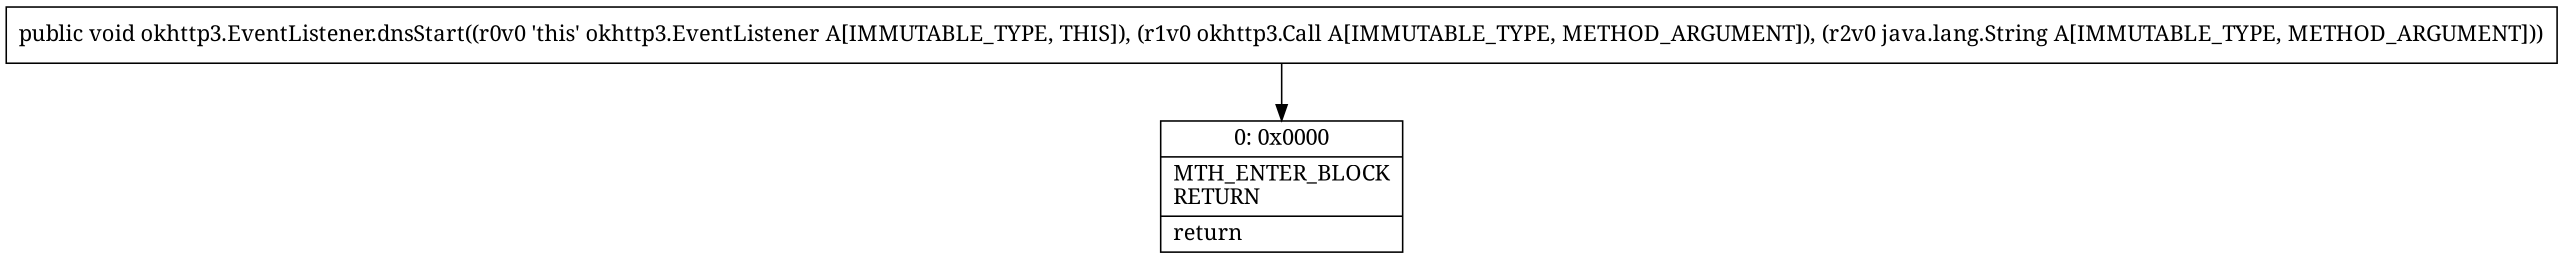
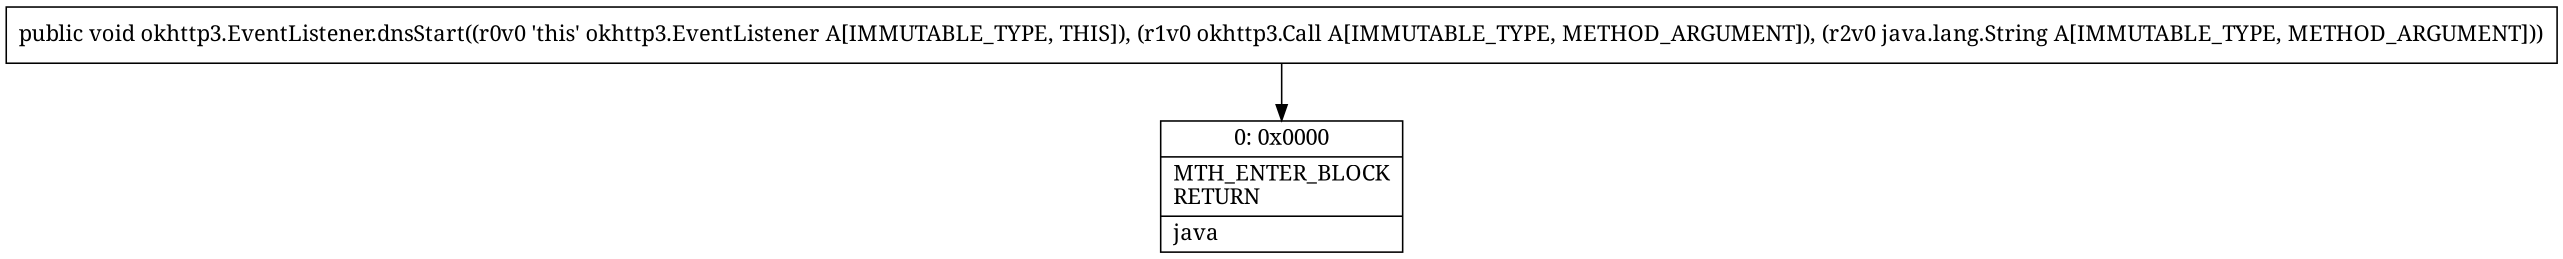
node "0: 0x0000": text "return" -> "java"
